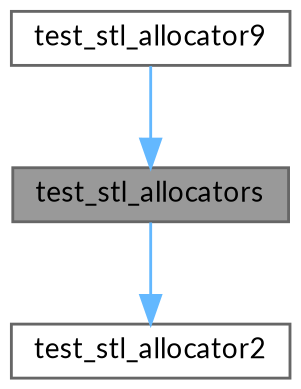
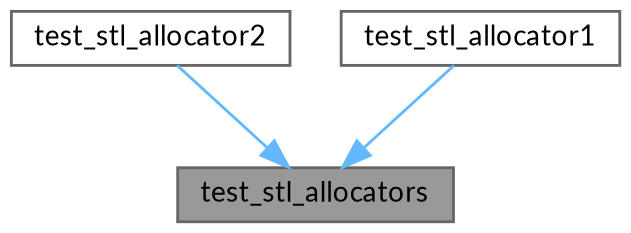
node "test_stl_allocator9": label "test_stl_allocator9" -> "test_stl_allocator1"
edge "test_stl_allocators" -> "test_stl_allocator2": reversed
